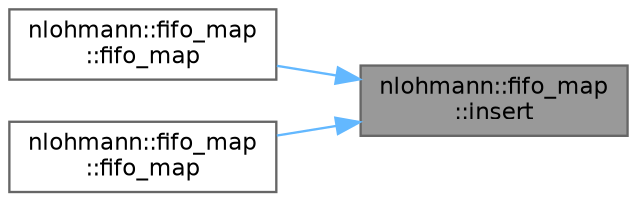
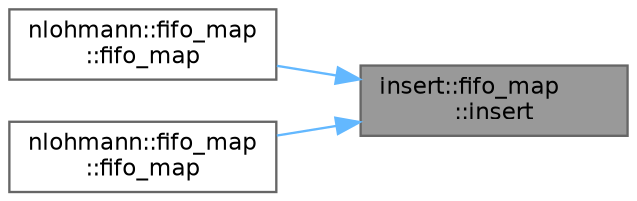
node "nlohmann::fifo_map ::insert": label "nlohmann::fifo_map ::insert" -> "insert::fifo_map ::insert"
